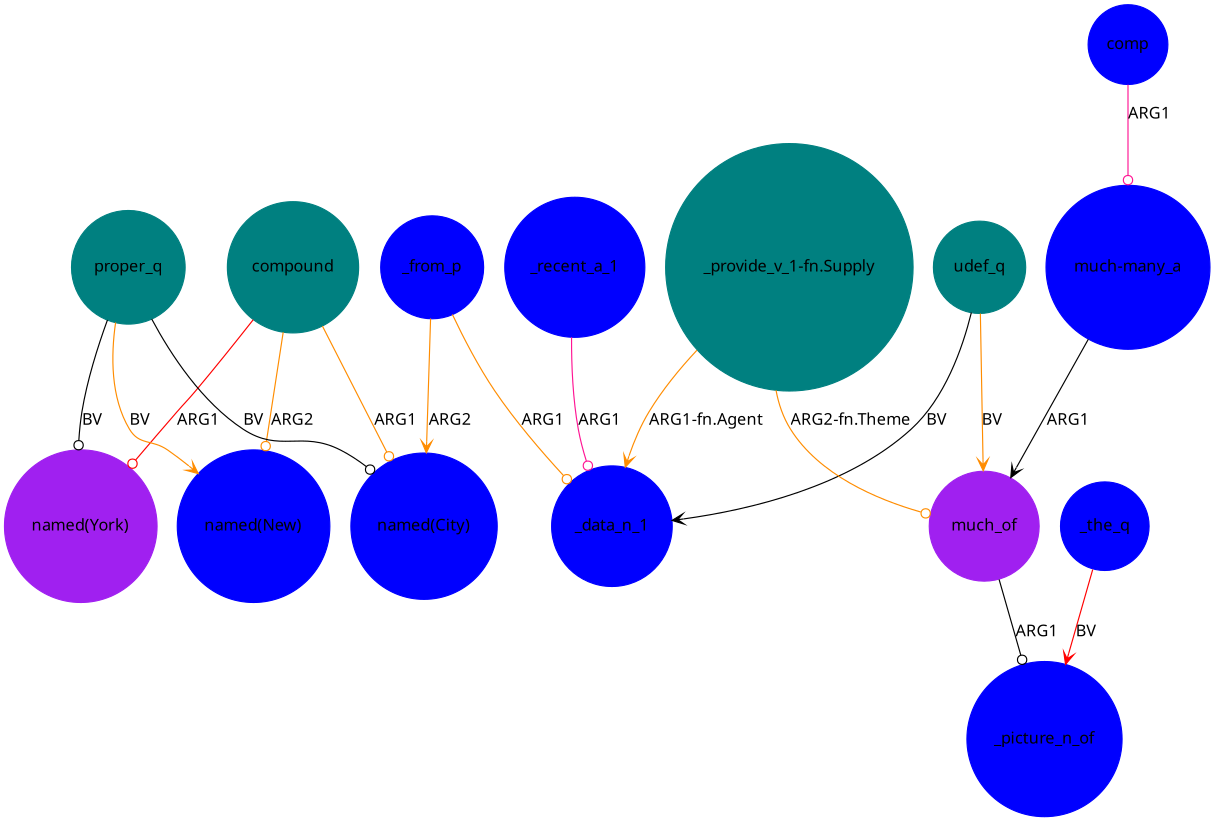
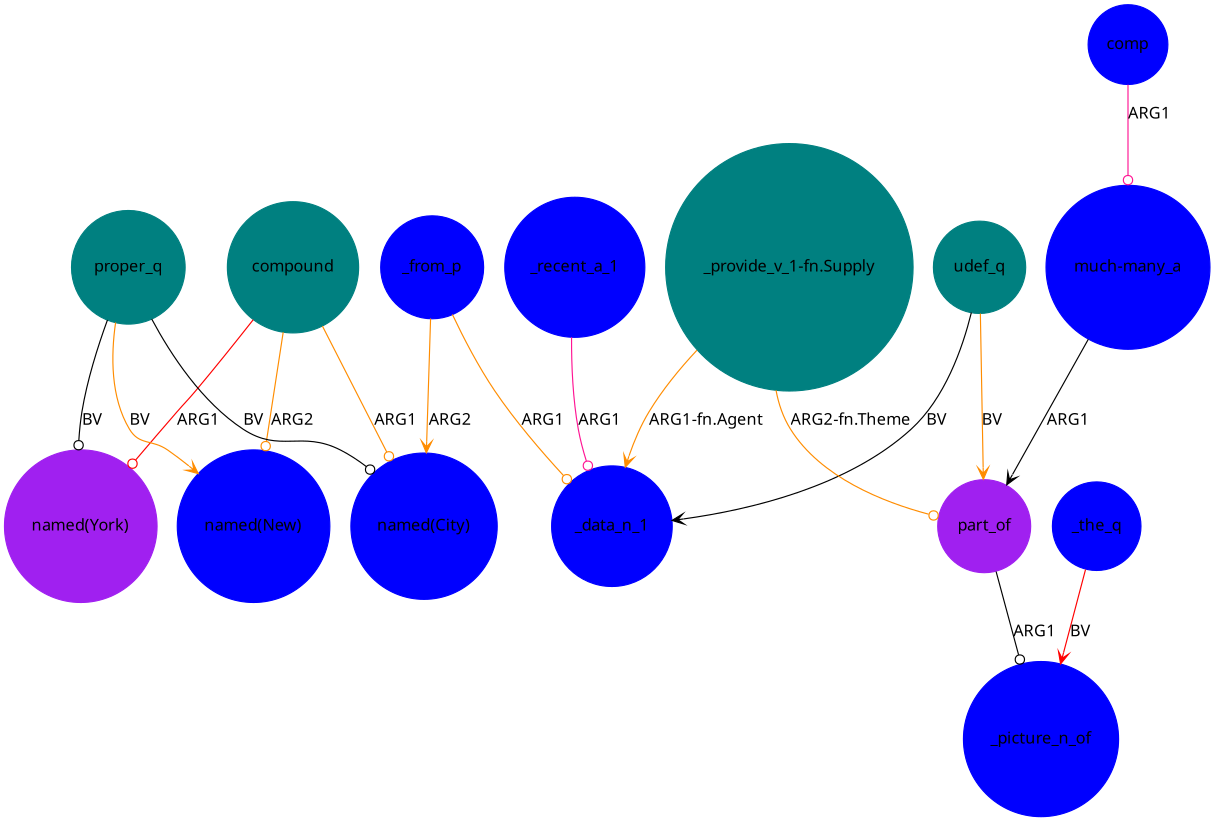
node "much_of": label "much_of" -> "part_of"
